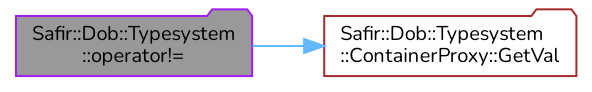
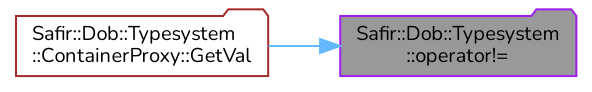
edge "Safir::Dob::Typesystem ::operator!=" -> "Safir::Dob::Typesystem ::ContainerProxy::GetVal": reversed
